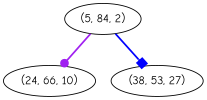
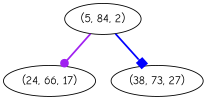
node "(24, 66, 10)": label "(24, 66, 10)" -> "(24, 66, 17)"
node "(38, 53, 27)": label "(38, 53, 27)" -> "(38, 73, 27)"
